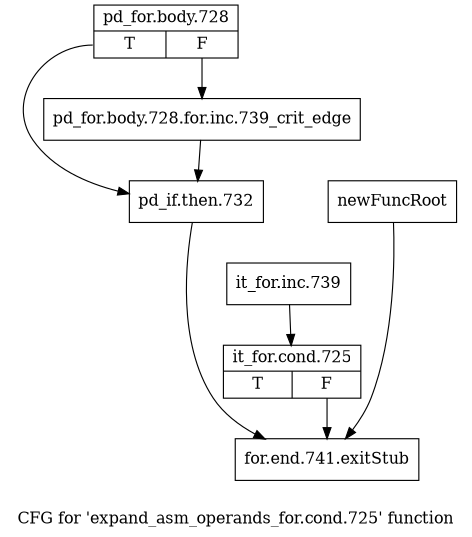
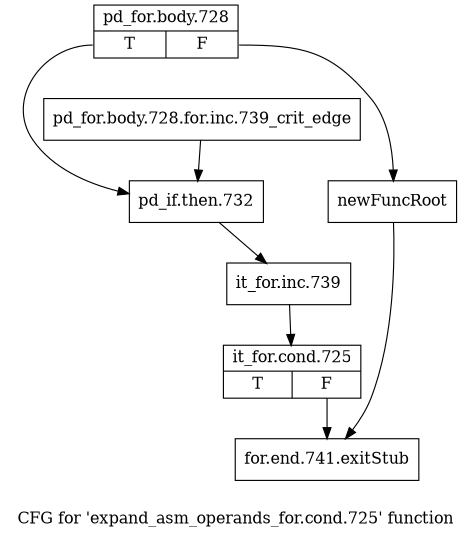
edge "pd_for.body.728" -> "pd_for.body.728.for.inc.739_crit_edge": now "pd_for.body.728" -> "newFuncRoot"
edge "pd_if.then.732" -> "for.end.741.exitStub": now "pd_if.then.732" -> "it_for.inc.739"
